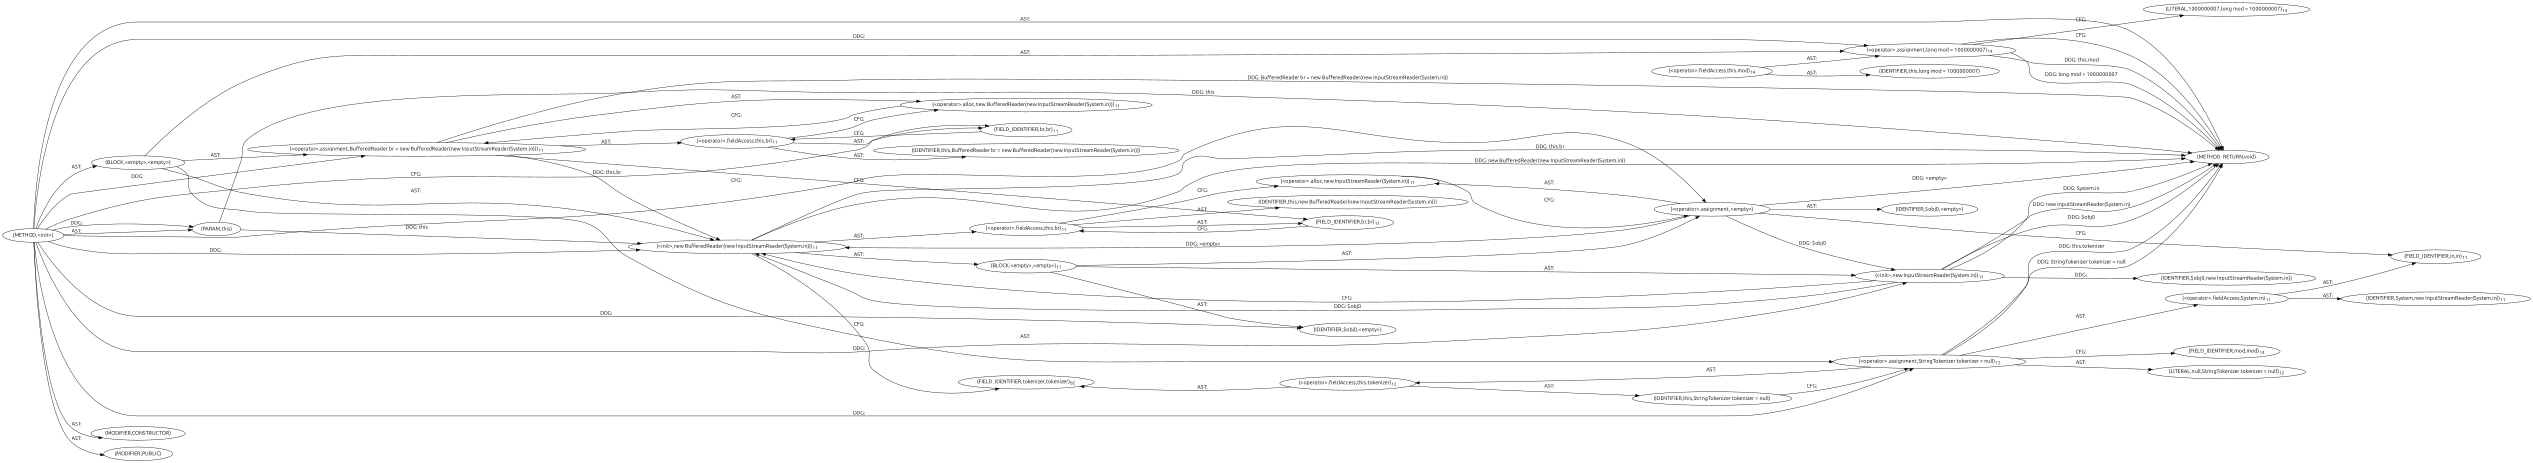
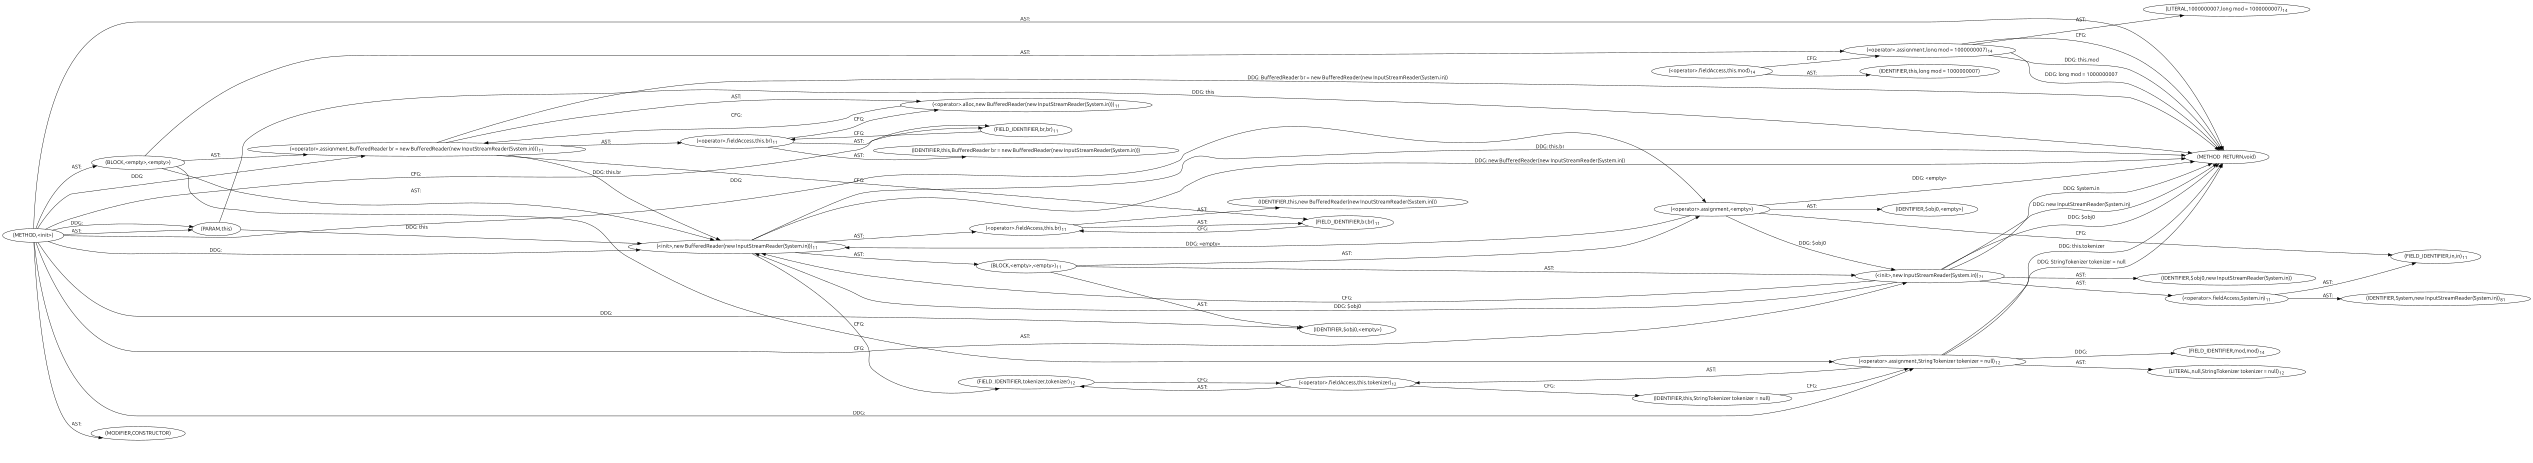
edge "(<operator>.assignment,long mod = 1000000007)" -> "(LITERAL,1000000007,long mod = 1000000007)": label "CFG: " -> "AST: "
edge "(METHOD,<init>)" -> "(<operator>.assignment,long mod = 1000000007)": removed, label "DDG:"
edge "(<operator>.fieldAccess,this.mod)" -> "(<operator>.assignment,long mod = 1000000007)": label "AST: " -> "CFG: "
edge "(METHOD,<init>)" -> "(<operator>.assignment,<empty>)": label "CFG: " -> "DDG: "
node "(<operator>.alloc,new InputStreamReader(System.in))": removed
node "(<init>,new InputStreamReader(System.in))": text "11" -> "71"
edge "(<init>,new InputStreamReader(System.in))" -> "(IDENTIFIER,$obj0,new InputStreamReader(System.in))": label "DDG: " -> "AST: "
node "(IDENTIFIER,System,new InputStreamReader(System.in))": text "11" -> "81"
edge "(<operator>.assignment,StringTokenizer tokenizer = null)" -> "(<operator>.fieldAccess,System.in)": now "(<init>,new InputStreamReader(System.in))" -> "(<operator>.fieldAccess,System.in)"
edge "(METHOD,<init>)" -> "(<init>,new InputStreamReader(System.in))": label "DDG: " -> "CFG: "
edge "(<operator>.assignment,StringTokenizer tokenizer = null)" -> "(FIELD_IDENTIFIER,mod,mod)": label "CFG: " -> "DDG: "
node "(FIELD_IDENTIFIER,tokenizer,tokenizer)": text "82" -> "12"
edge "(FIELD_IDENTIFIER,tokenizer,tokenizer)" -> "(<operator>.fieldAccess,this.tokenizer)": added, label "CFG:"
edge "(<operator>.fieldAccess,this.tokenizer)" -> "(IDENTIFIER,this,StringTokenizer tokenizer = null)": label "AST: " -> "CFG: "
node "(MODIFIER,PUBLIC)": removed
